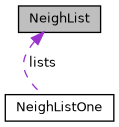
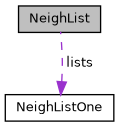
edge "NeighListOne" -> "NeighList": reversed
